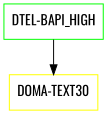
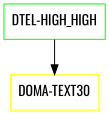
node "DTEL-BAPI_HIGH": label "DTEL-BAPI_HIGH" -> "DTEL-HIGH_HIGH"
